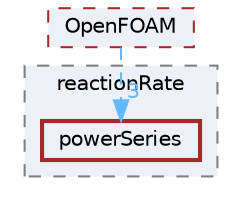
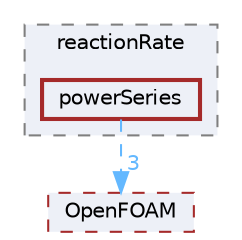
edge "OpenFOAM" -> "powerSeries": reversed
